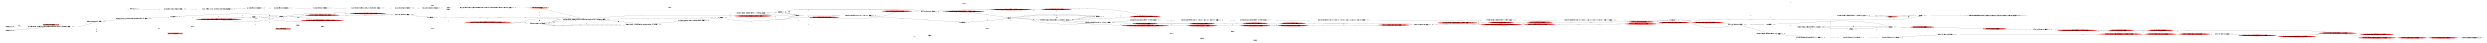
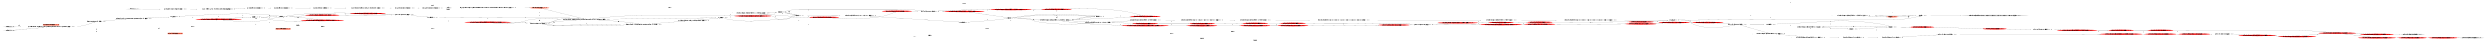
node "assertNull(driver.readOutput(output))@@@60@@@['1', '0', '0']": added
